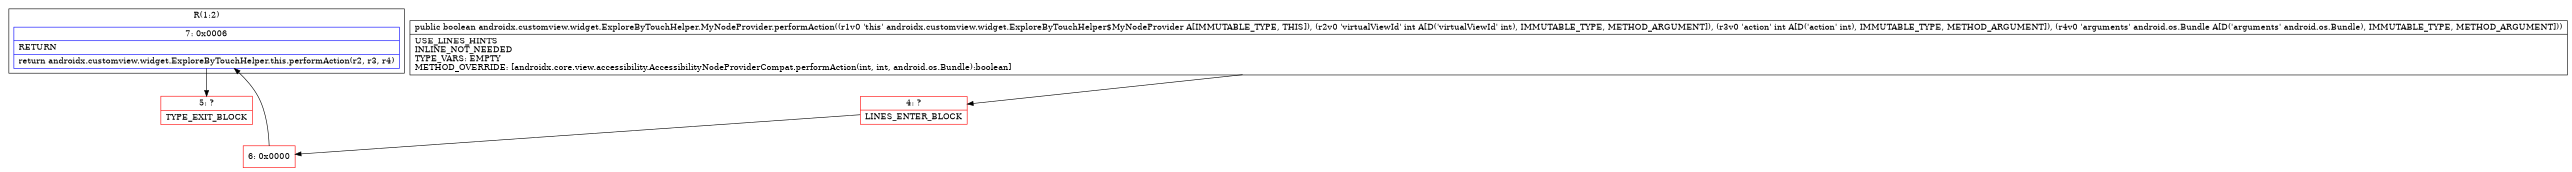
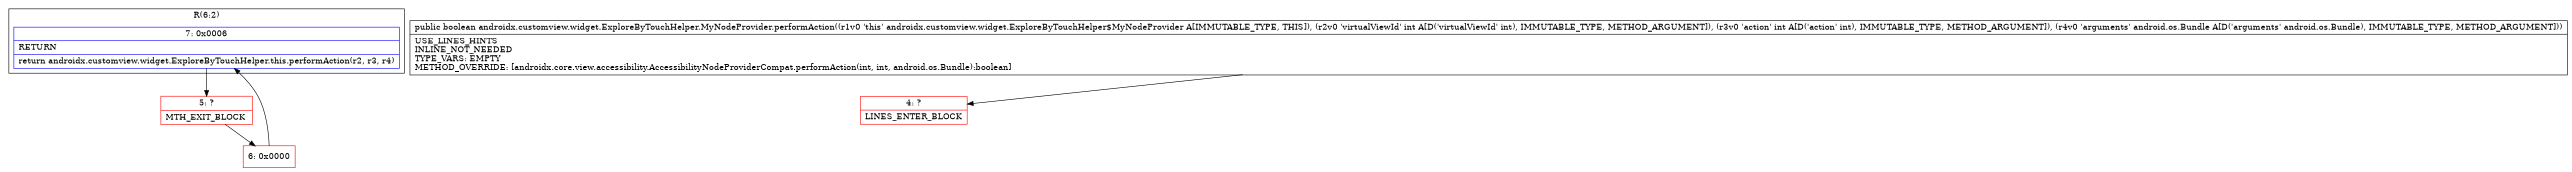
cluster "R(1:2)": label "R(1:2)" -> "R(6:2)"
node "5: ?": text "TYPE_EXIT_BLOCK" -> "MTH_EXIT_BLOCK"
edge "4: ?" -> "6: 0x0000": now "5: ?" -> "6: 0x0000"
